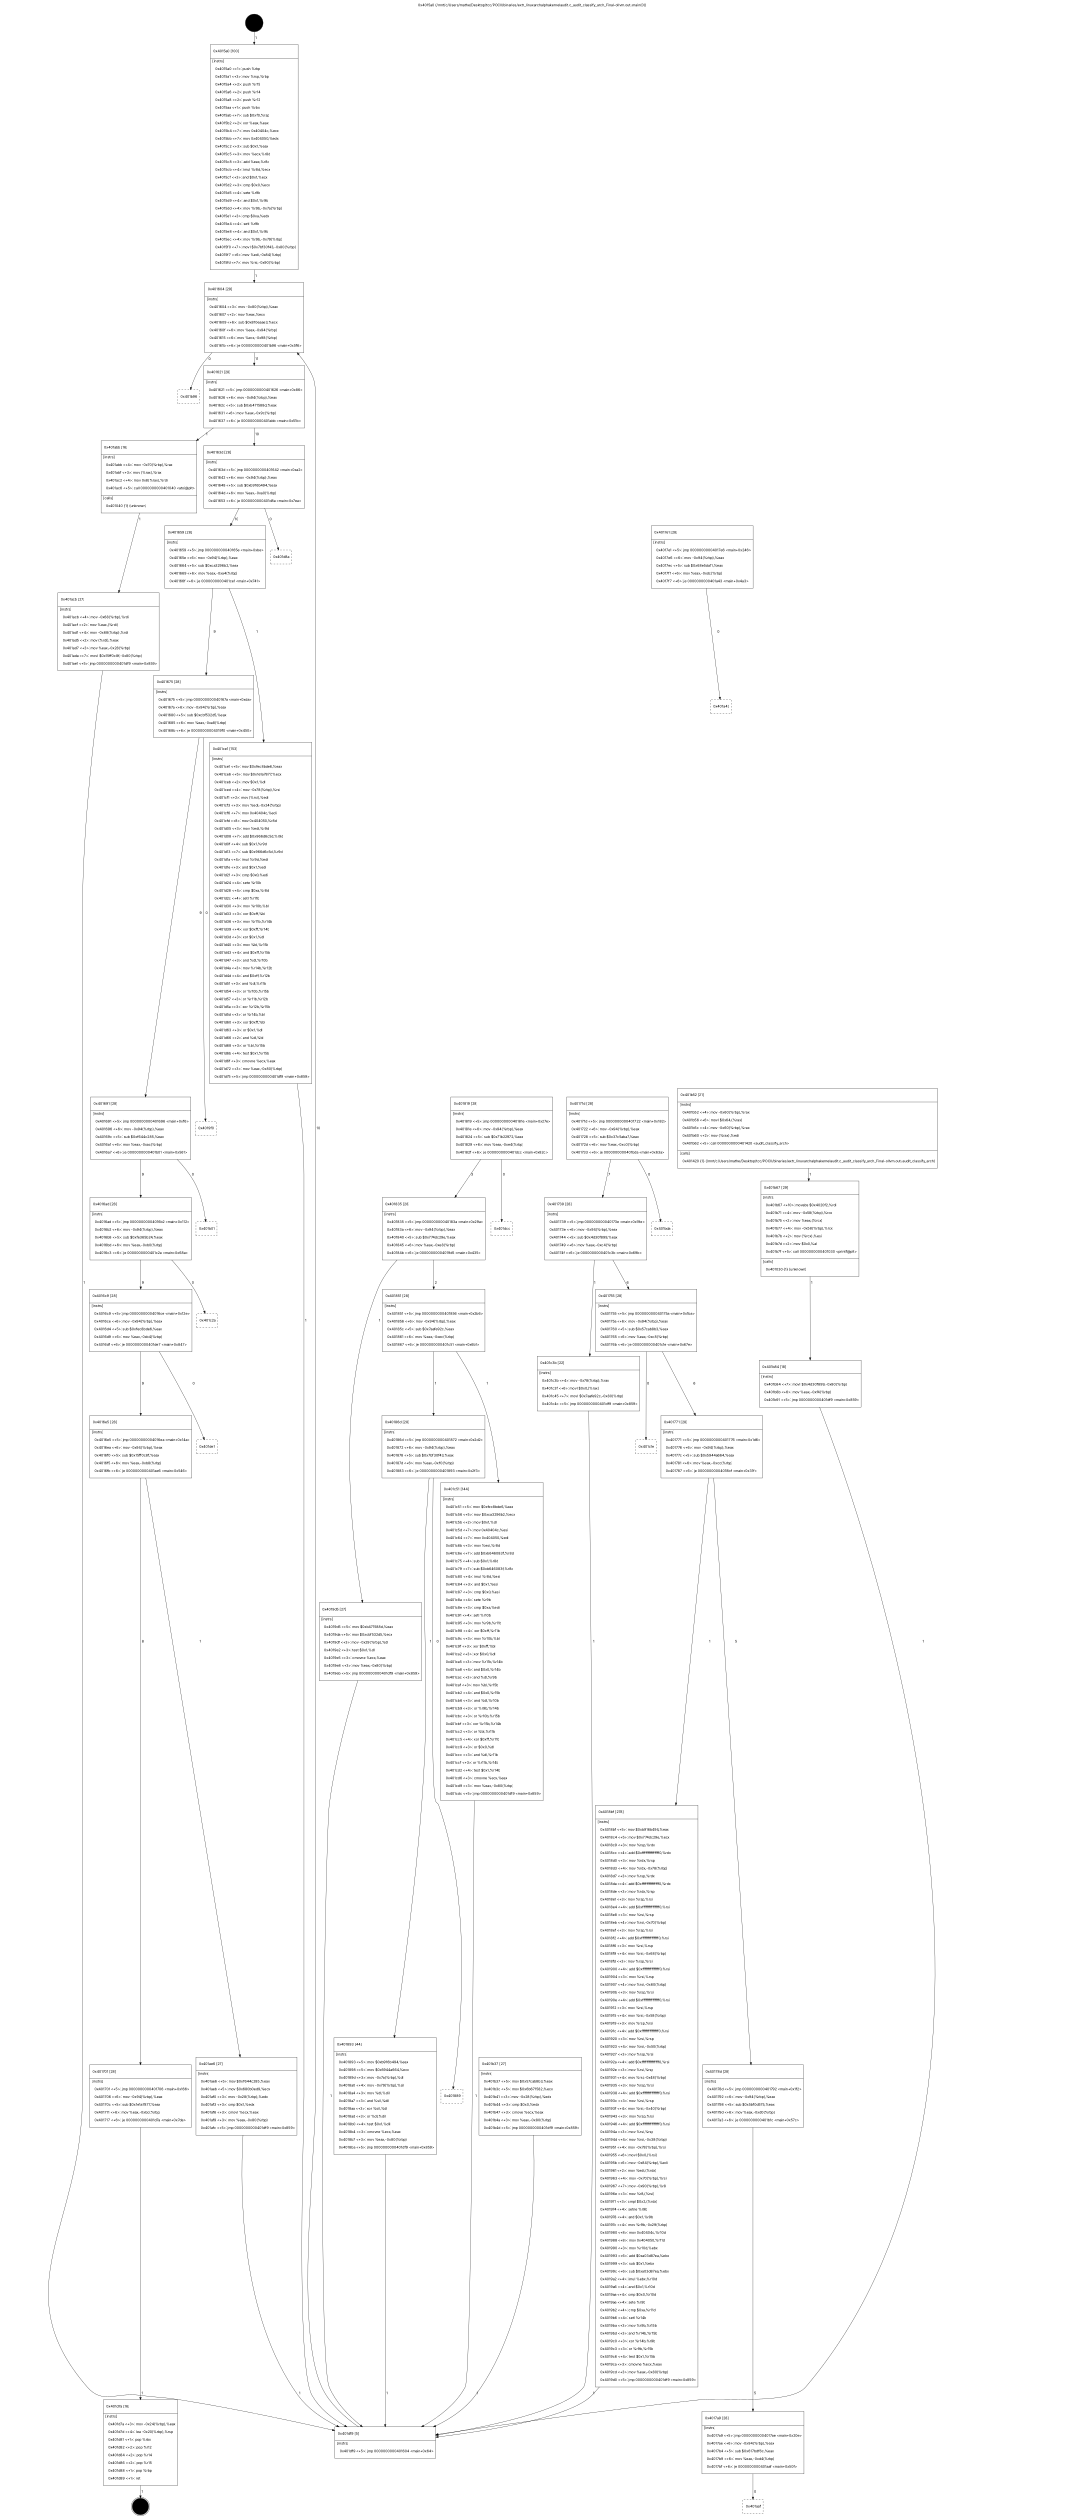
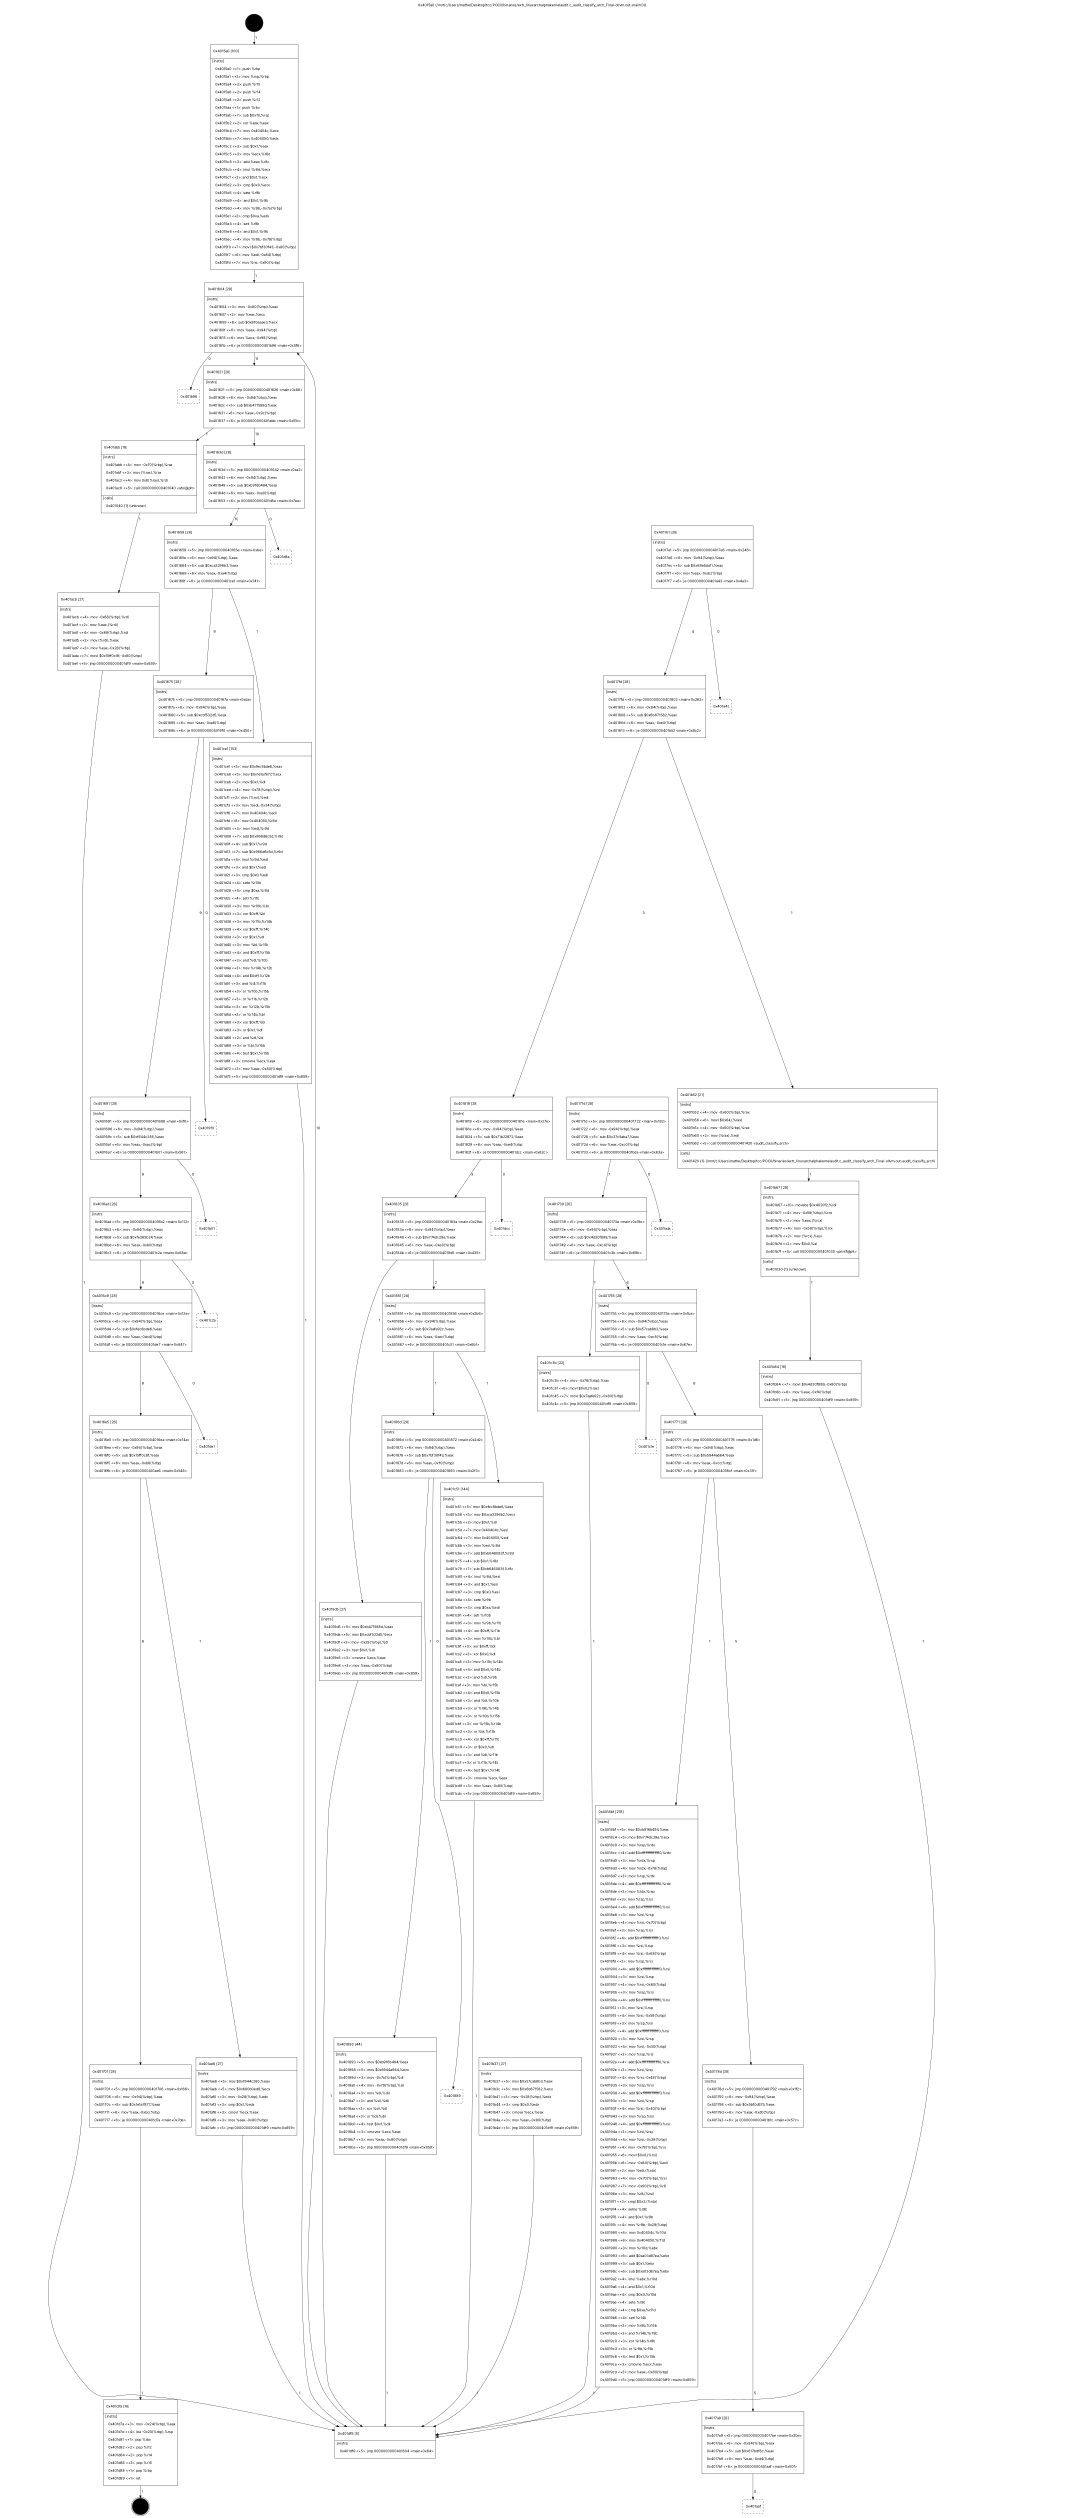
node "0x4017fd [28]": added
